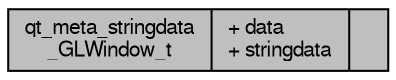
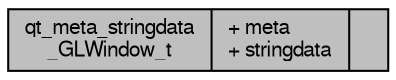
node "qt_meta_stringdata": text "+ data" -> "+ meta"
